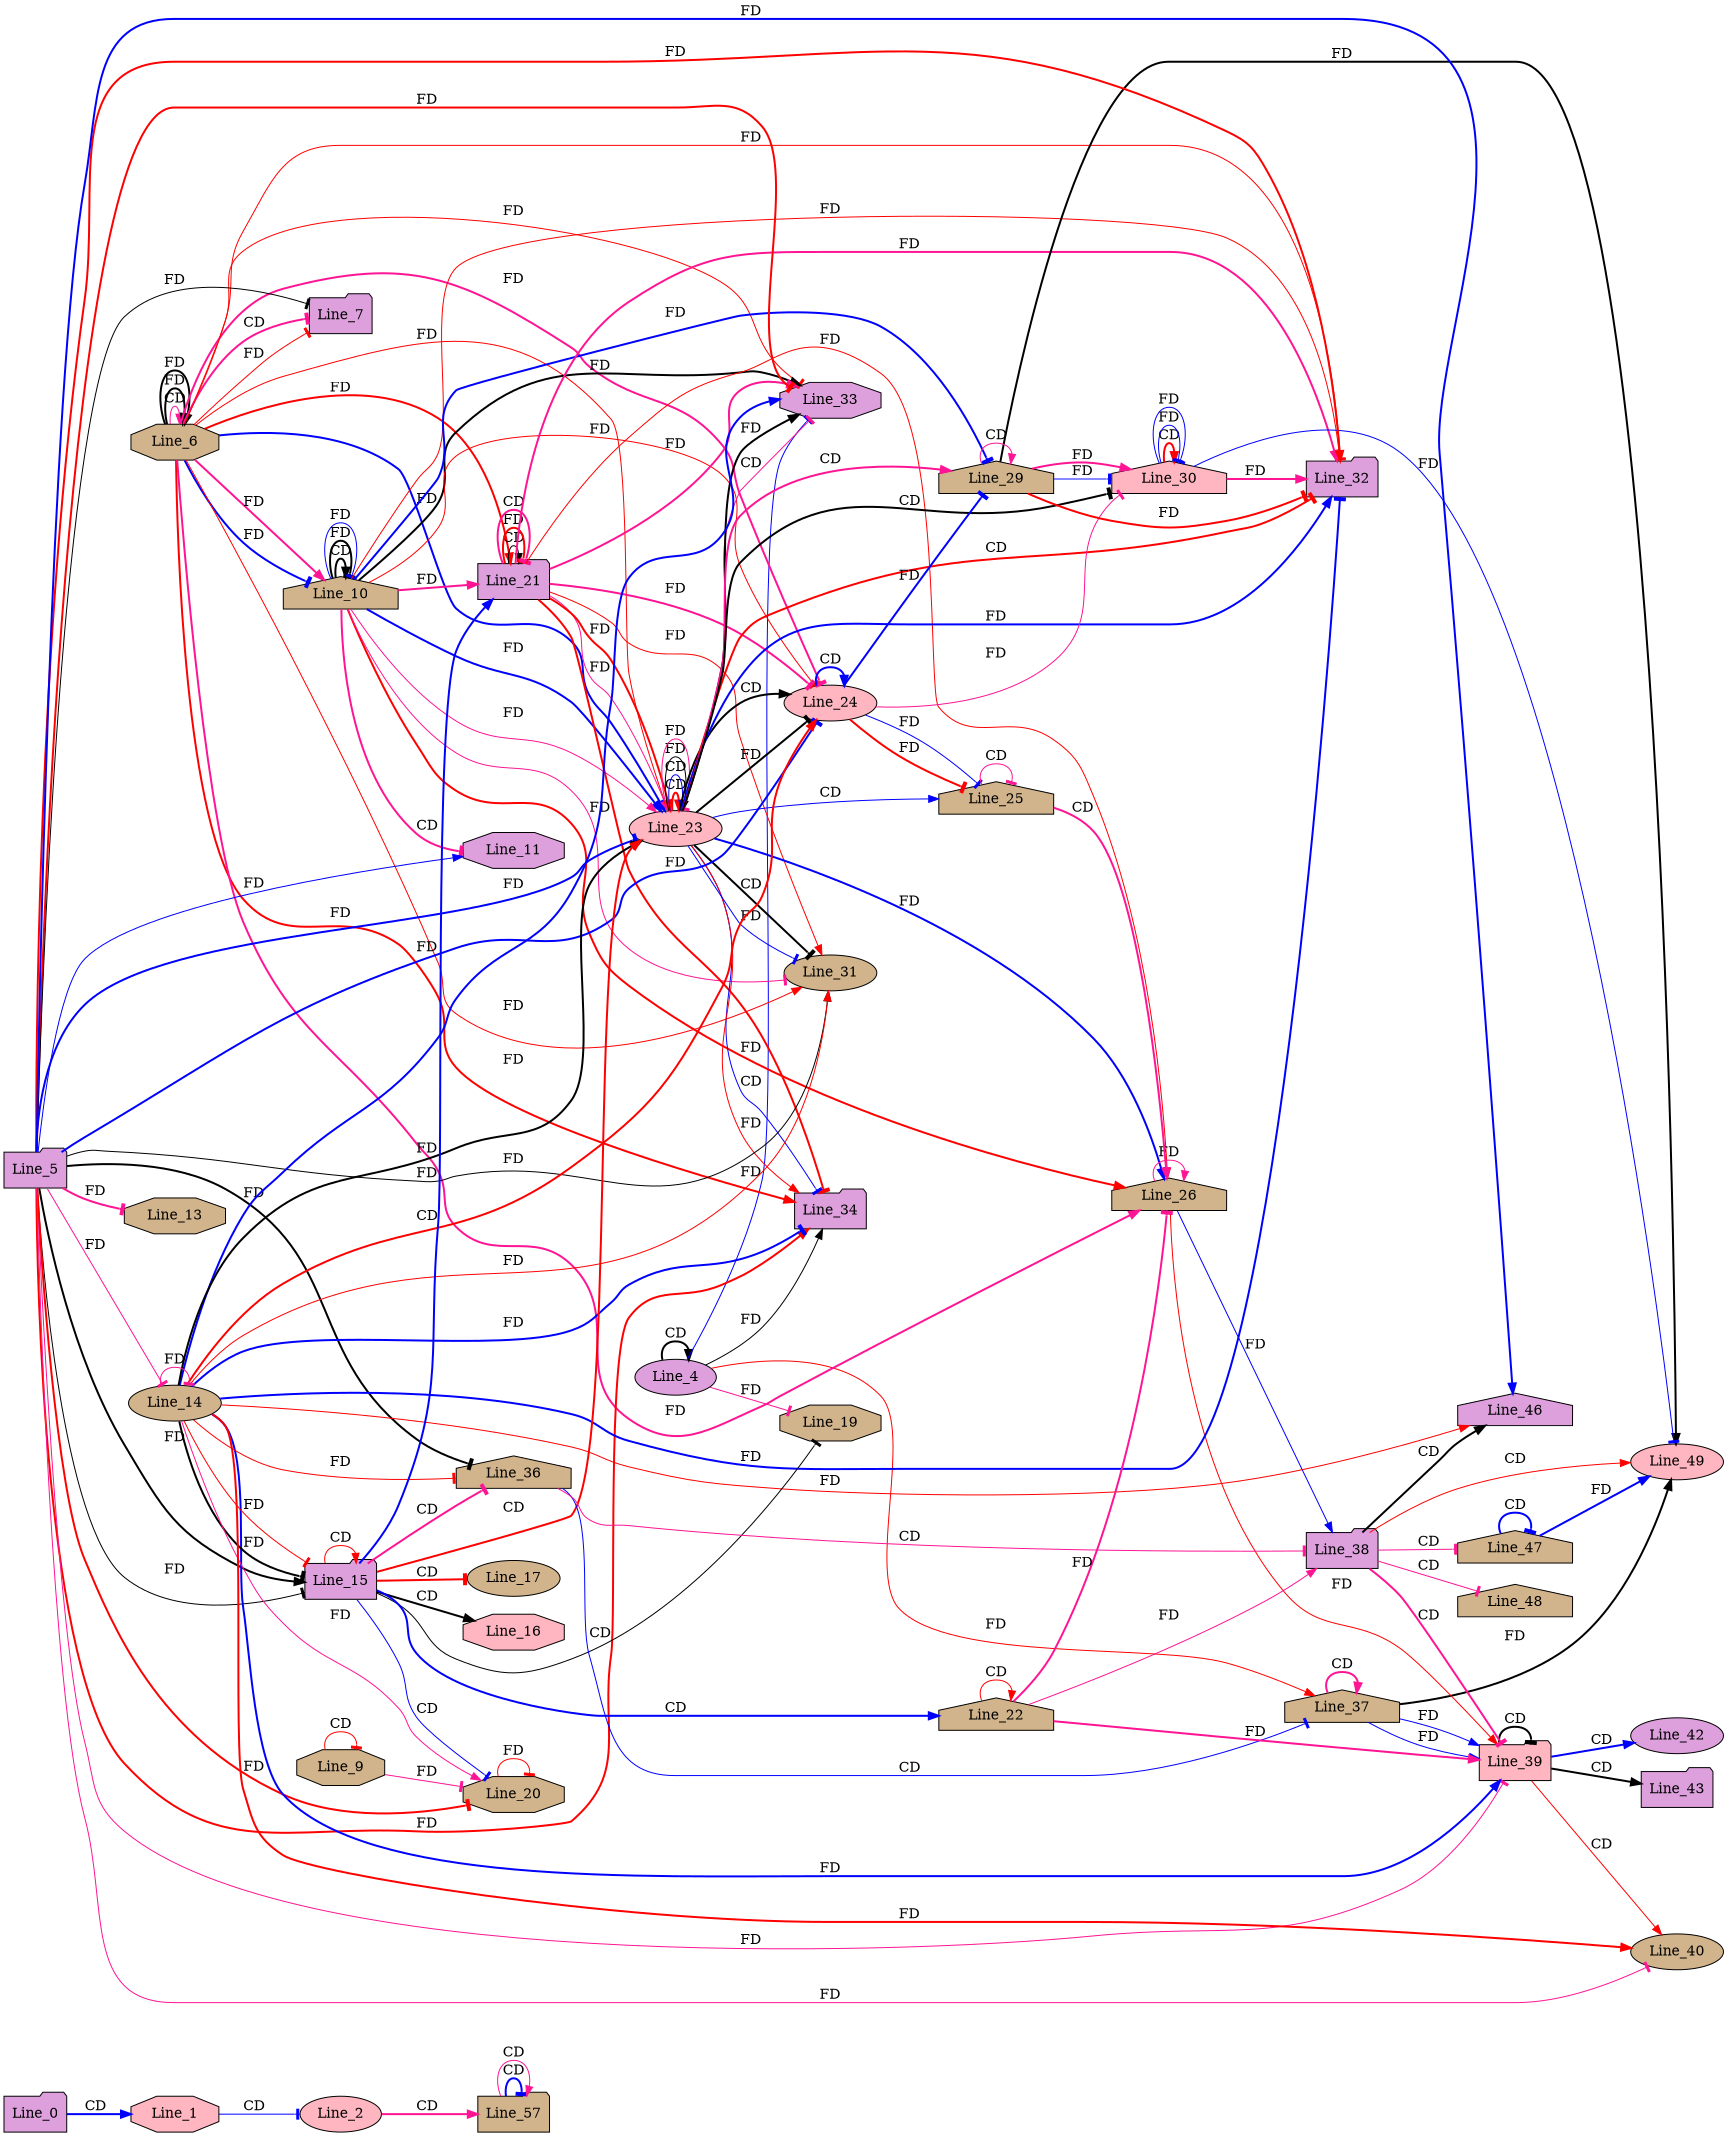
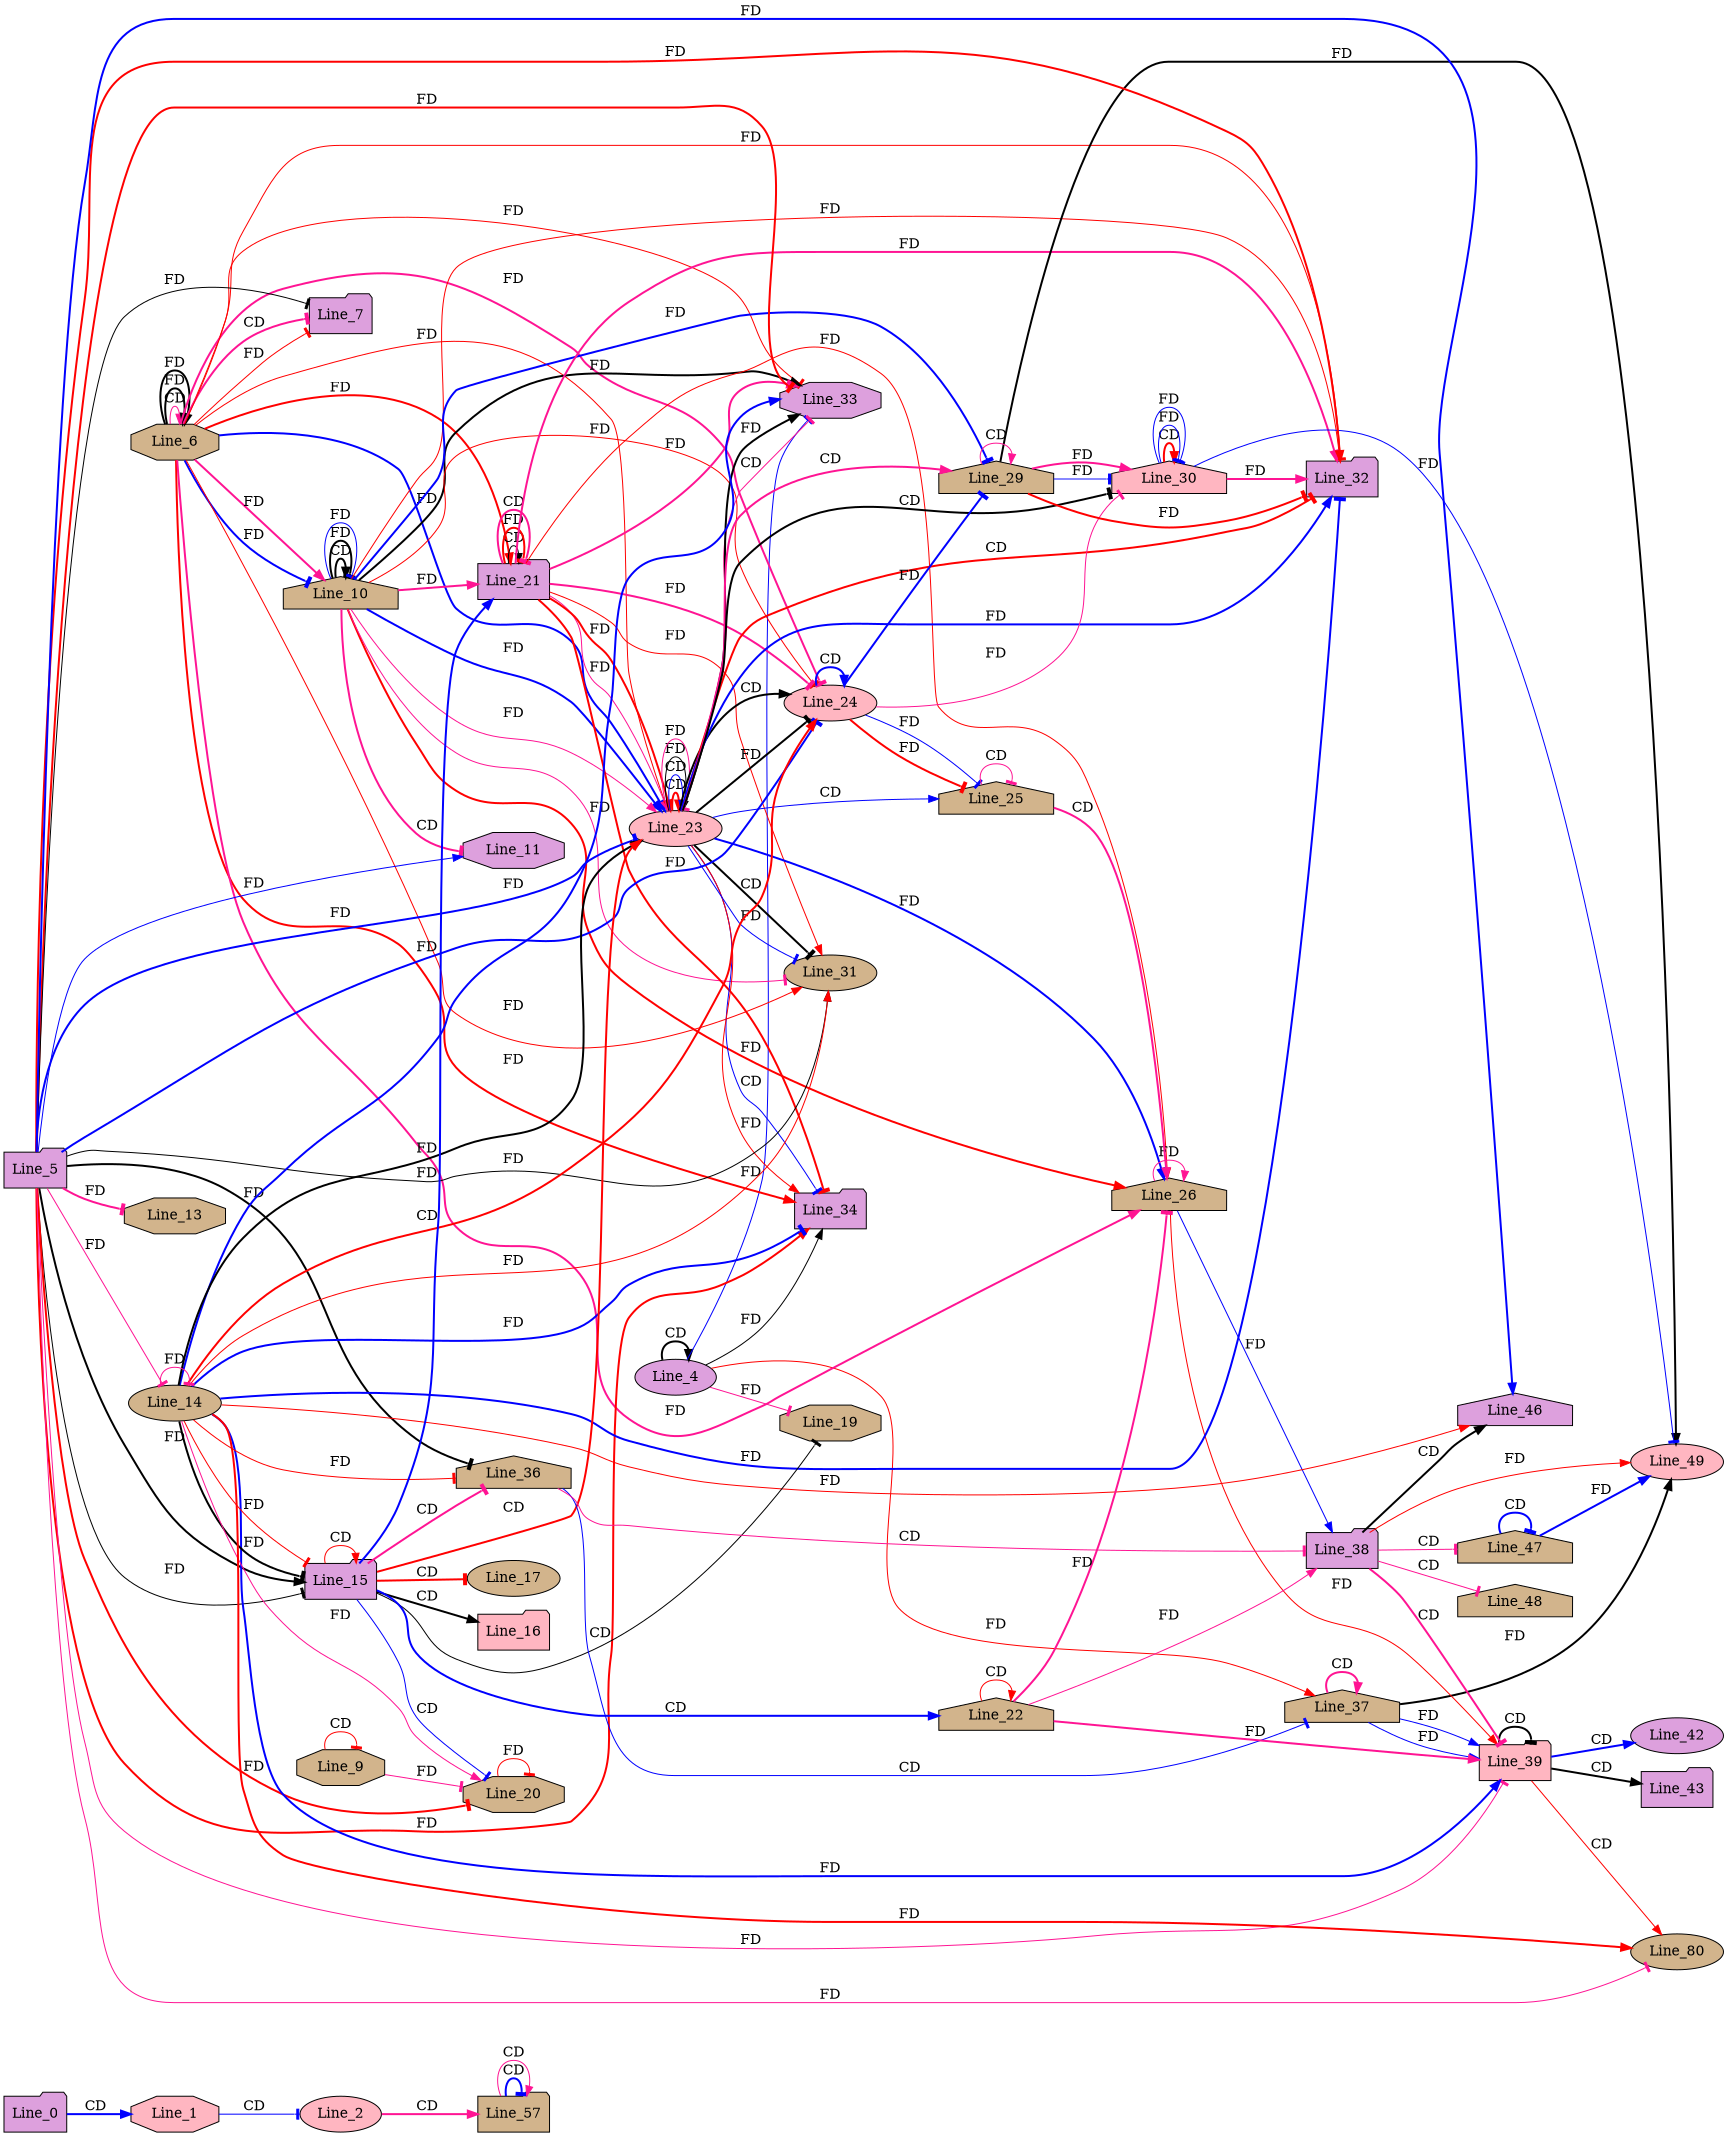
edge "Line_38" -> "Line_49": label "CD" -> "FD"
node "Line_16": shape octagon -> folder
node "Line_40": label "Line_40" -> "Line_80"
